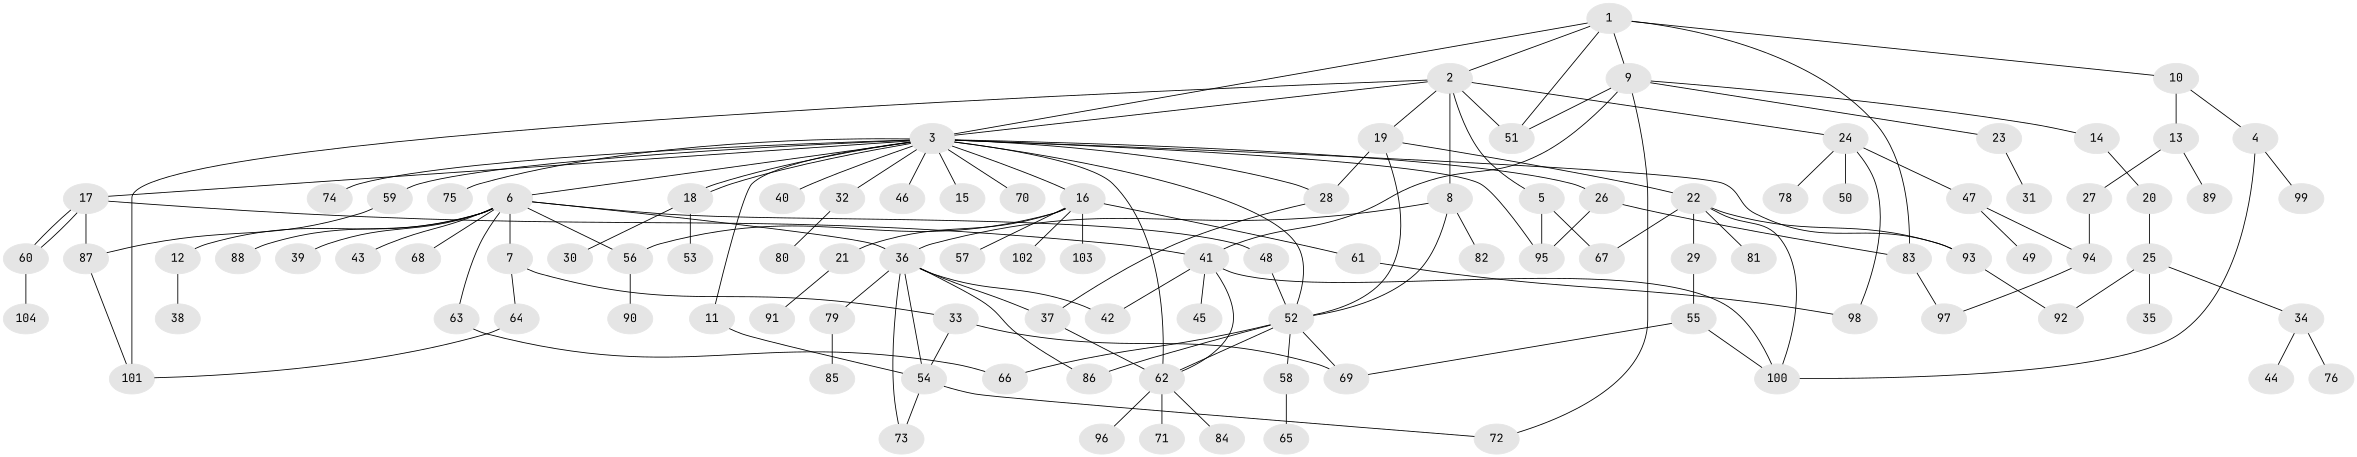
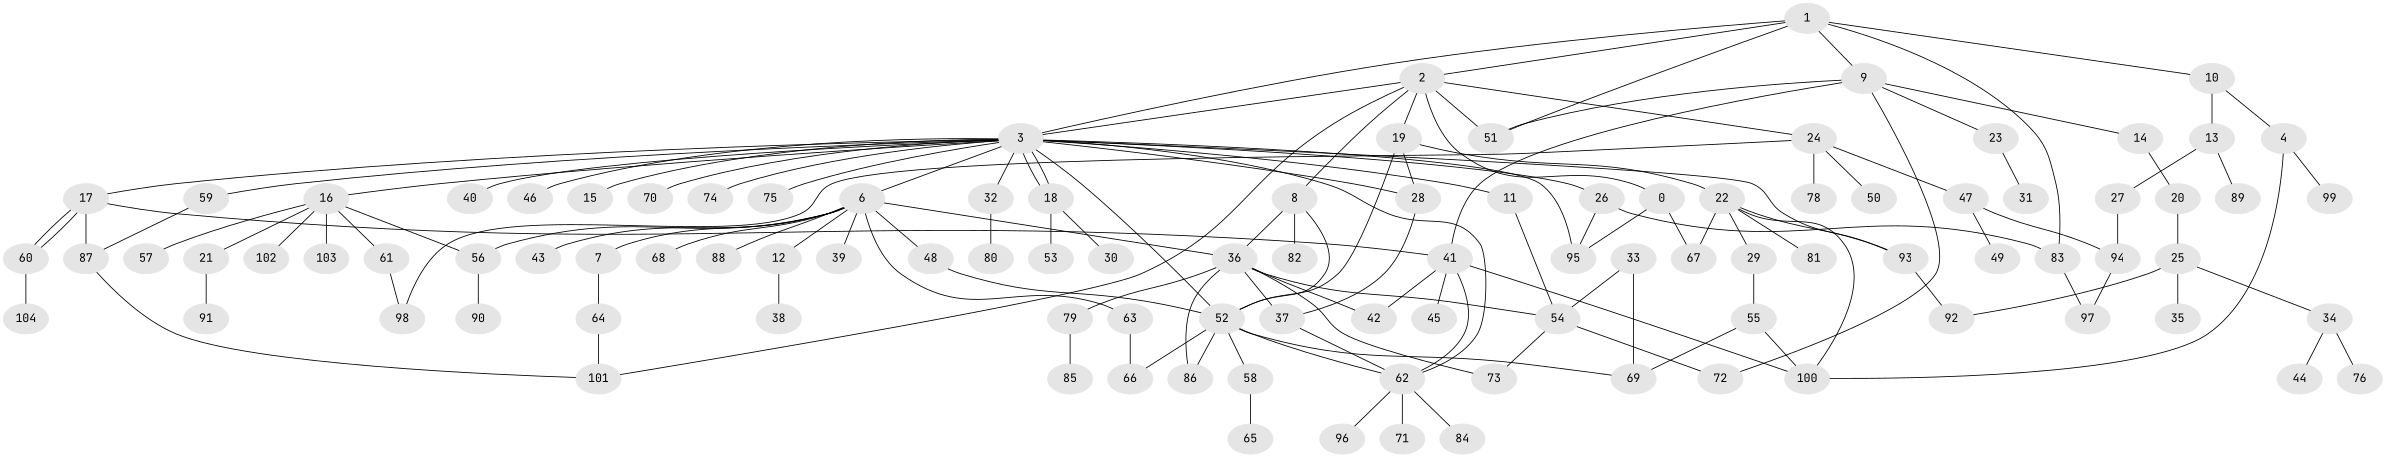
node "5": label "5" -> "0"
edge "7" -- "33": removed
